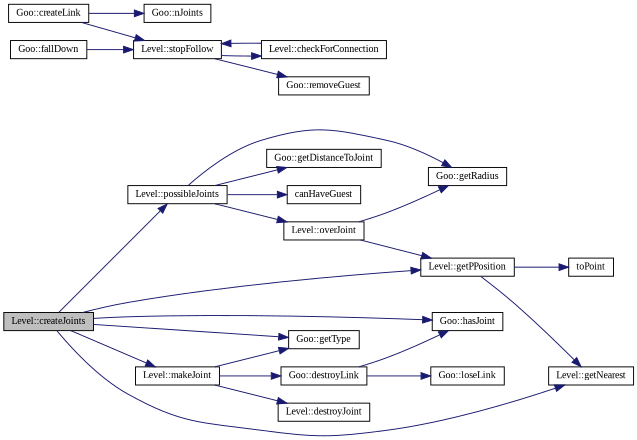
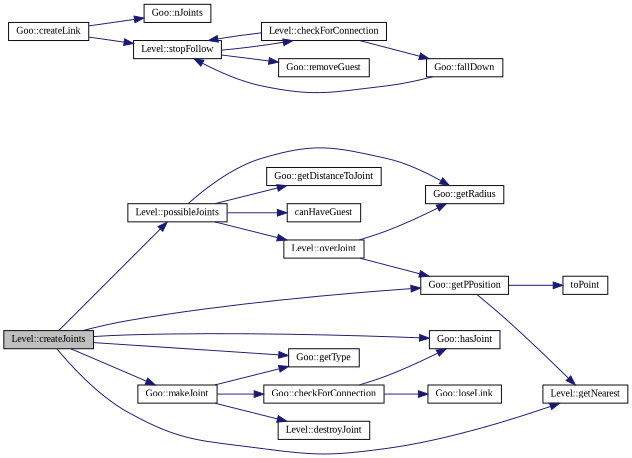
edge "Level::checkForConnection" -> "Goo::fallDown": added
node "Level::getPPosition": label "Level::getPPosition" -> "Goo::getPPosition"
node "Level::makeJoint": label "Level::makeJoint" -> "Goo::makeJoint"
node "Goo::destroyLink": label "Goo::destroyLink" -> "Goo::checkForConnection"
